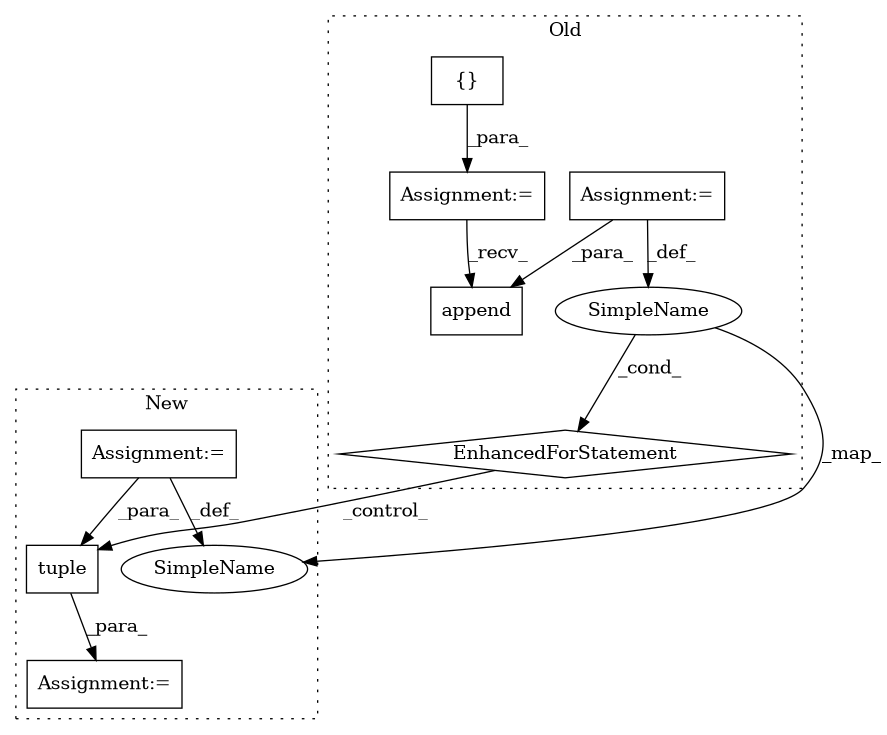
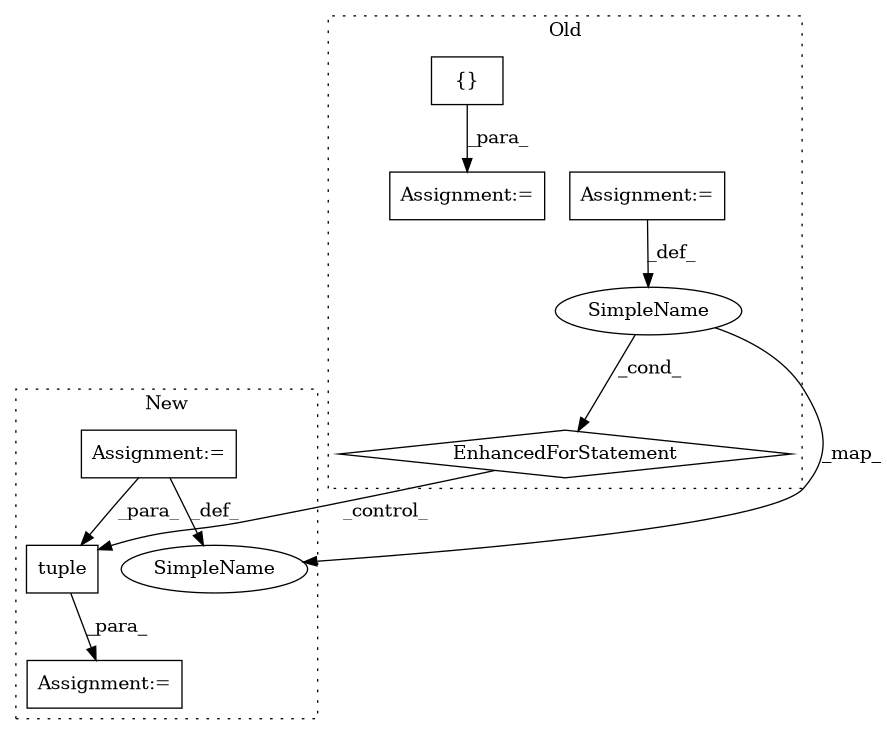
node "append": removed
